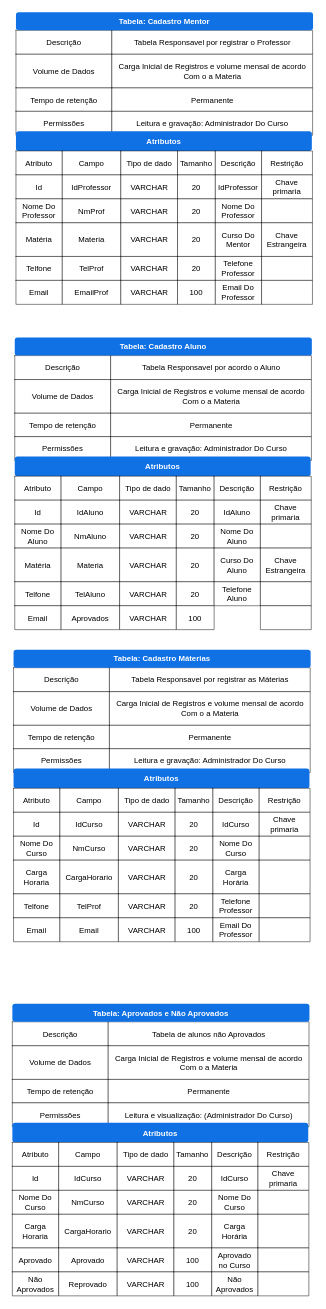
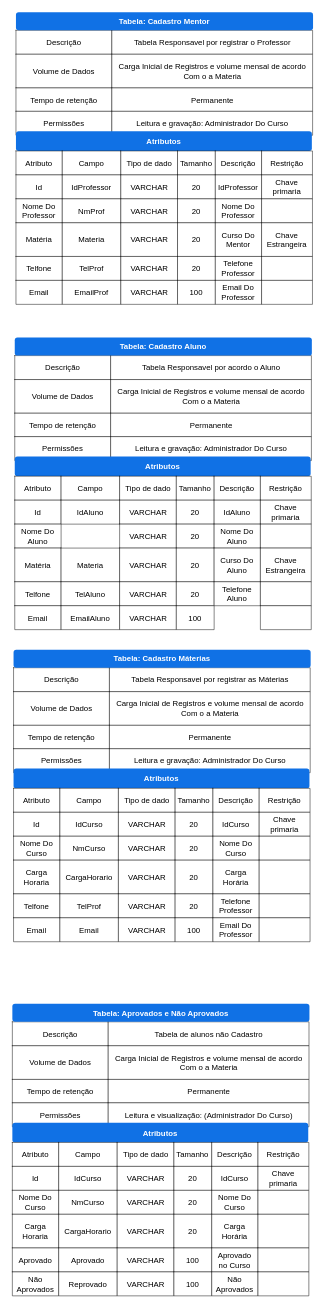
node "NmAluno": removed
node "Aprovados": label "Aprovados" -> "EmailAluno"
node "Tabela de alunos não Aprovados": label "Tabela de alunos não Aprovados" -> "Tabela de alunos não Cadastro"
